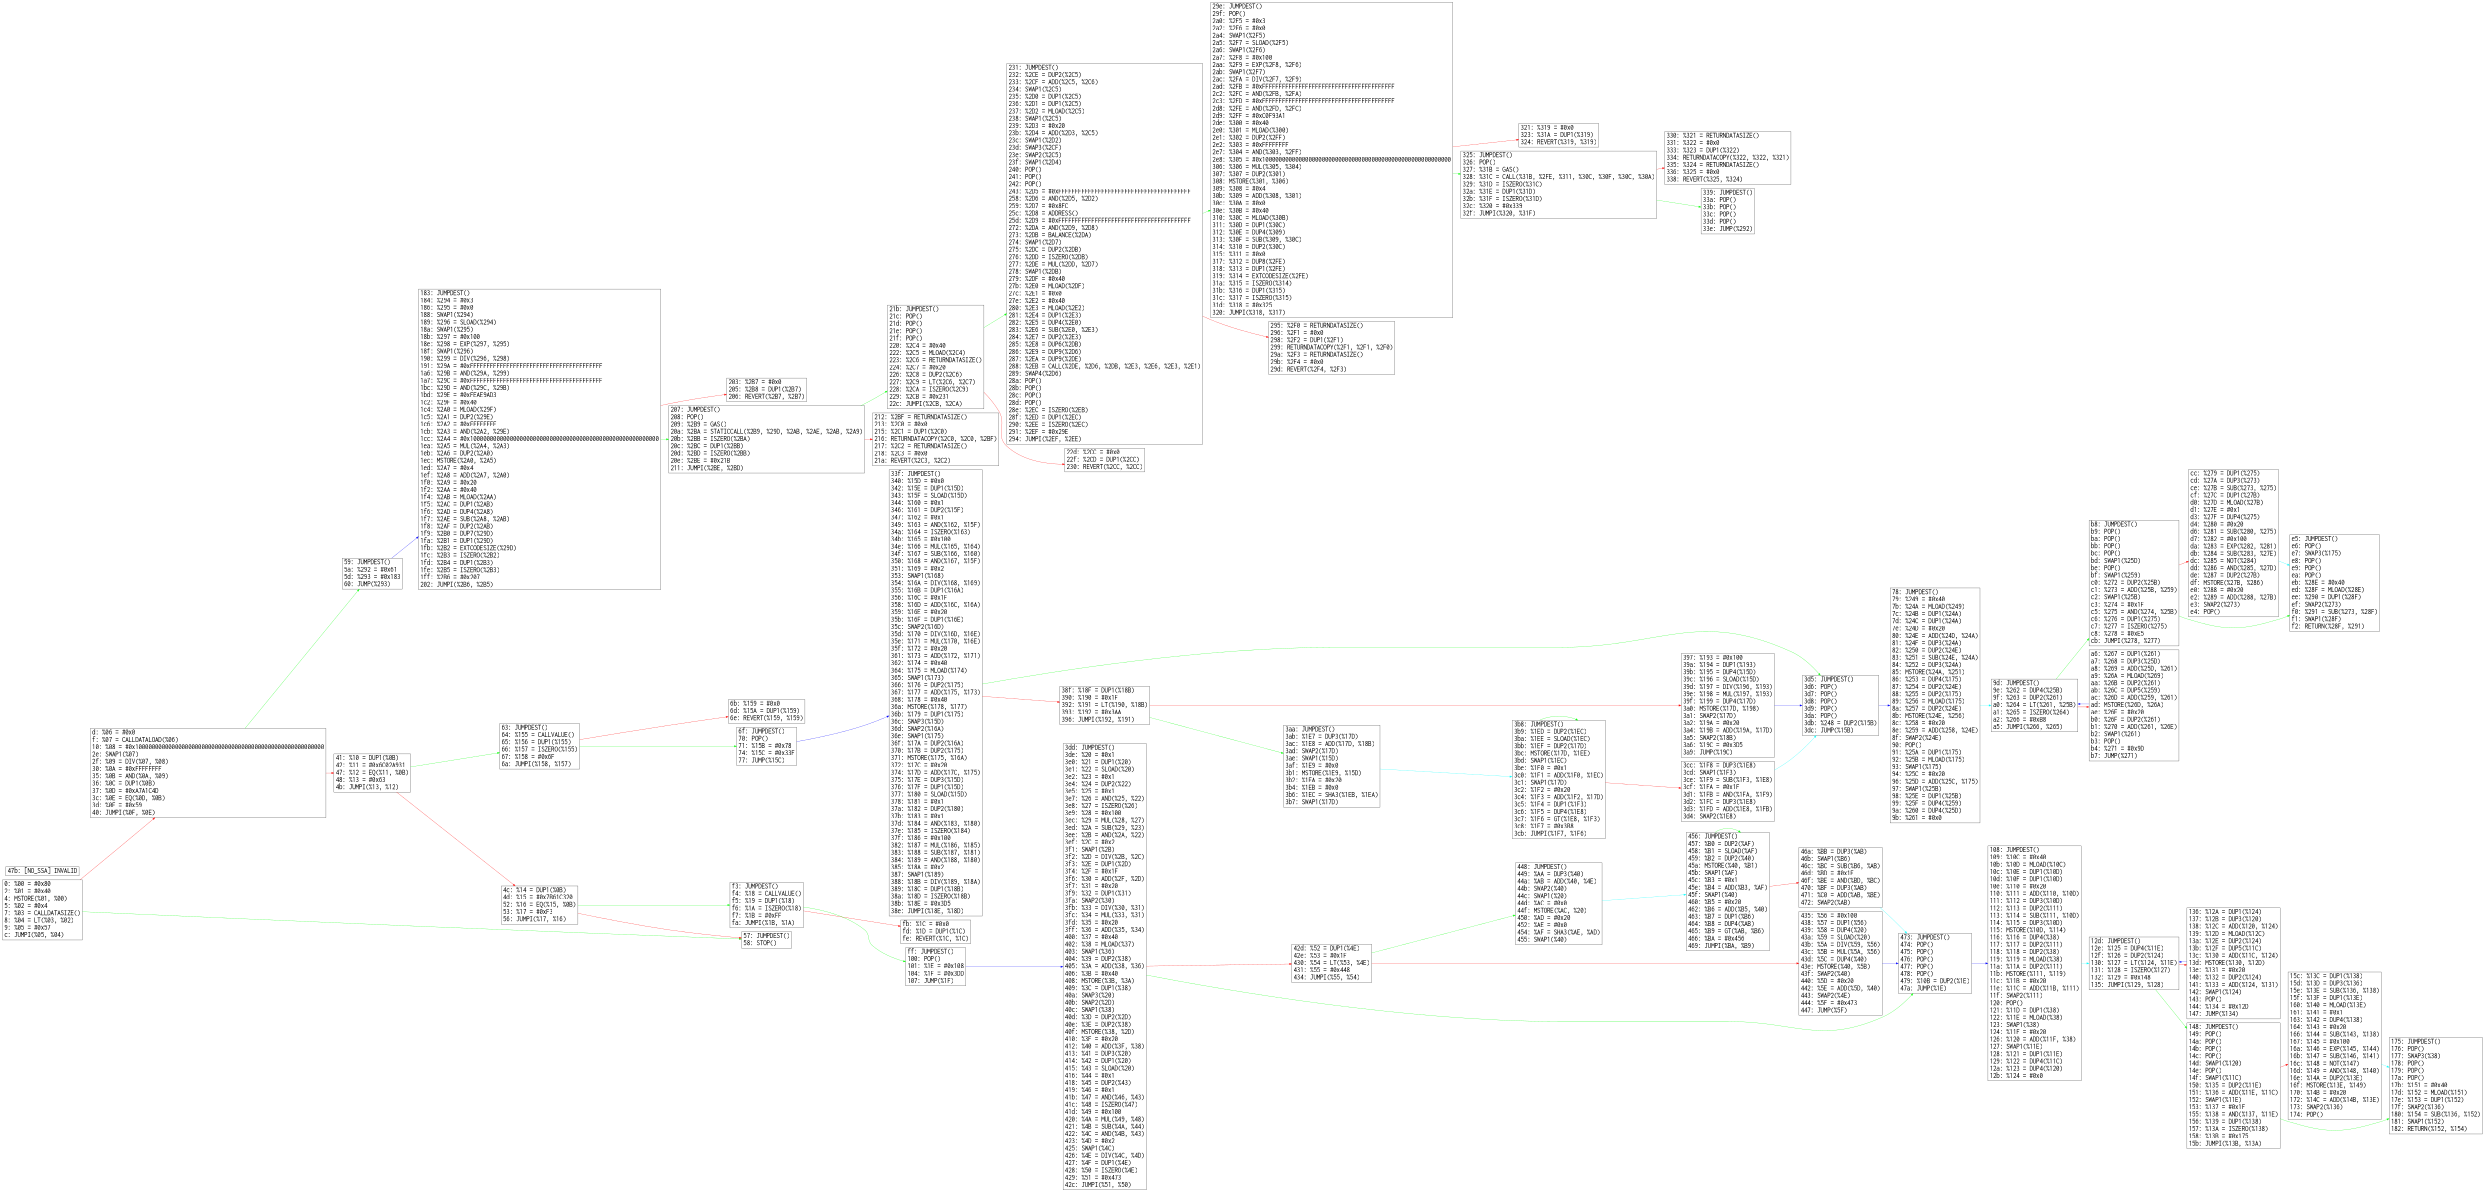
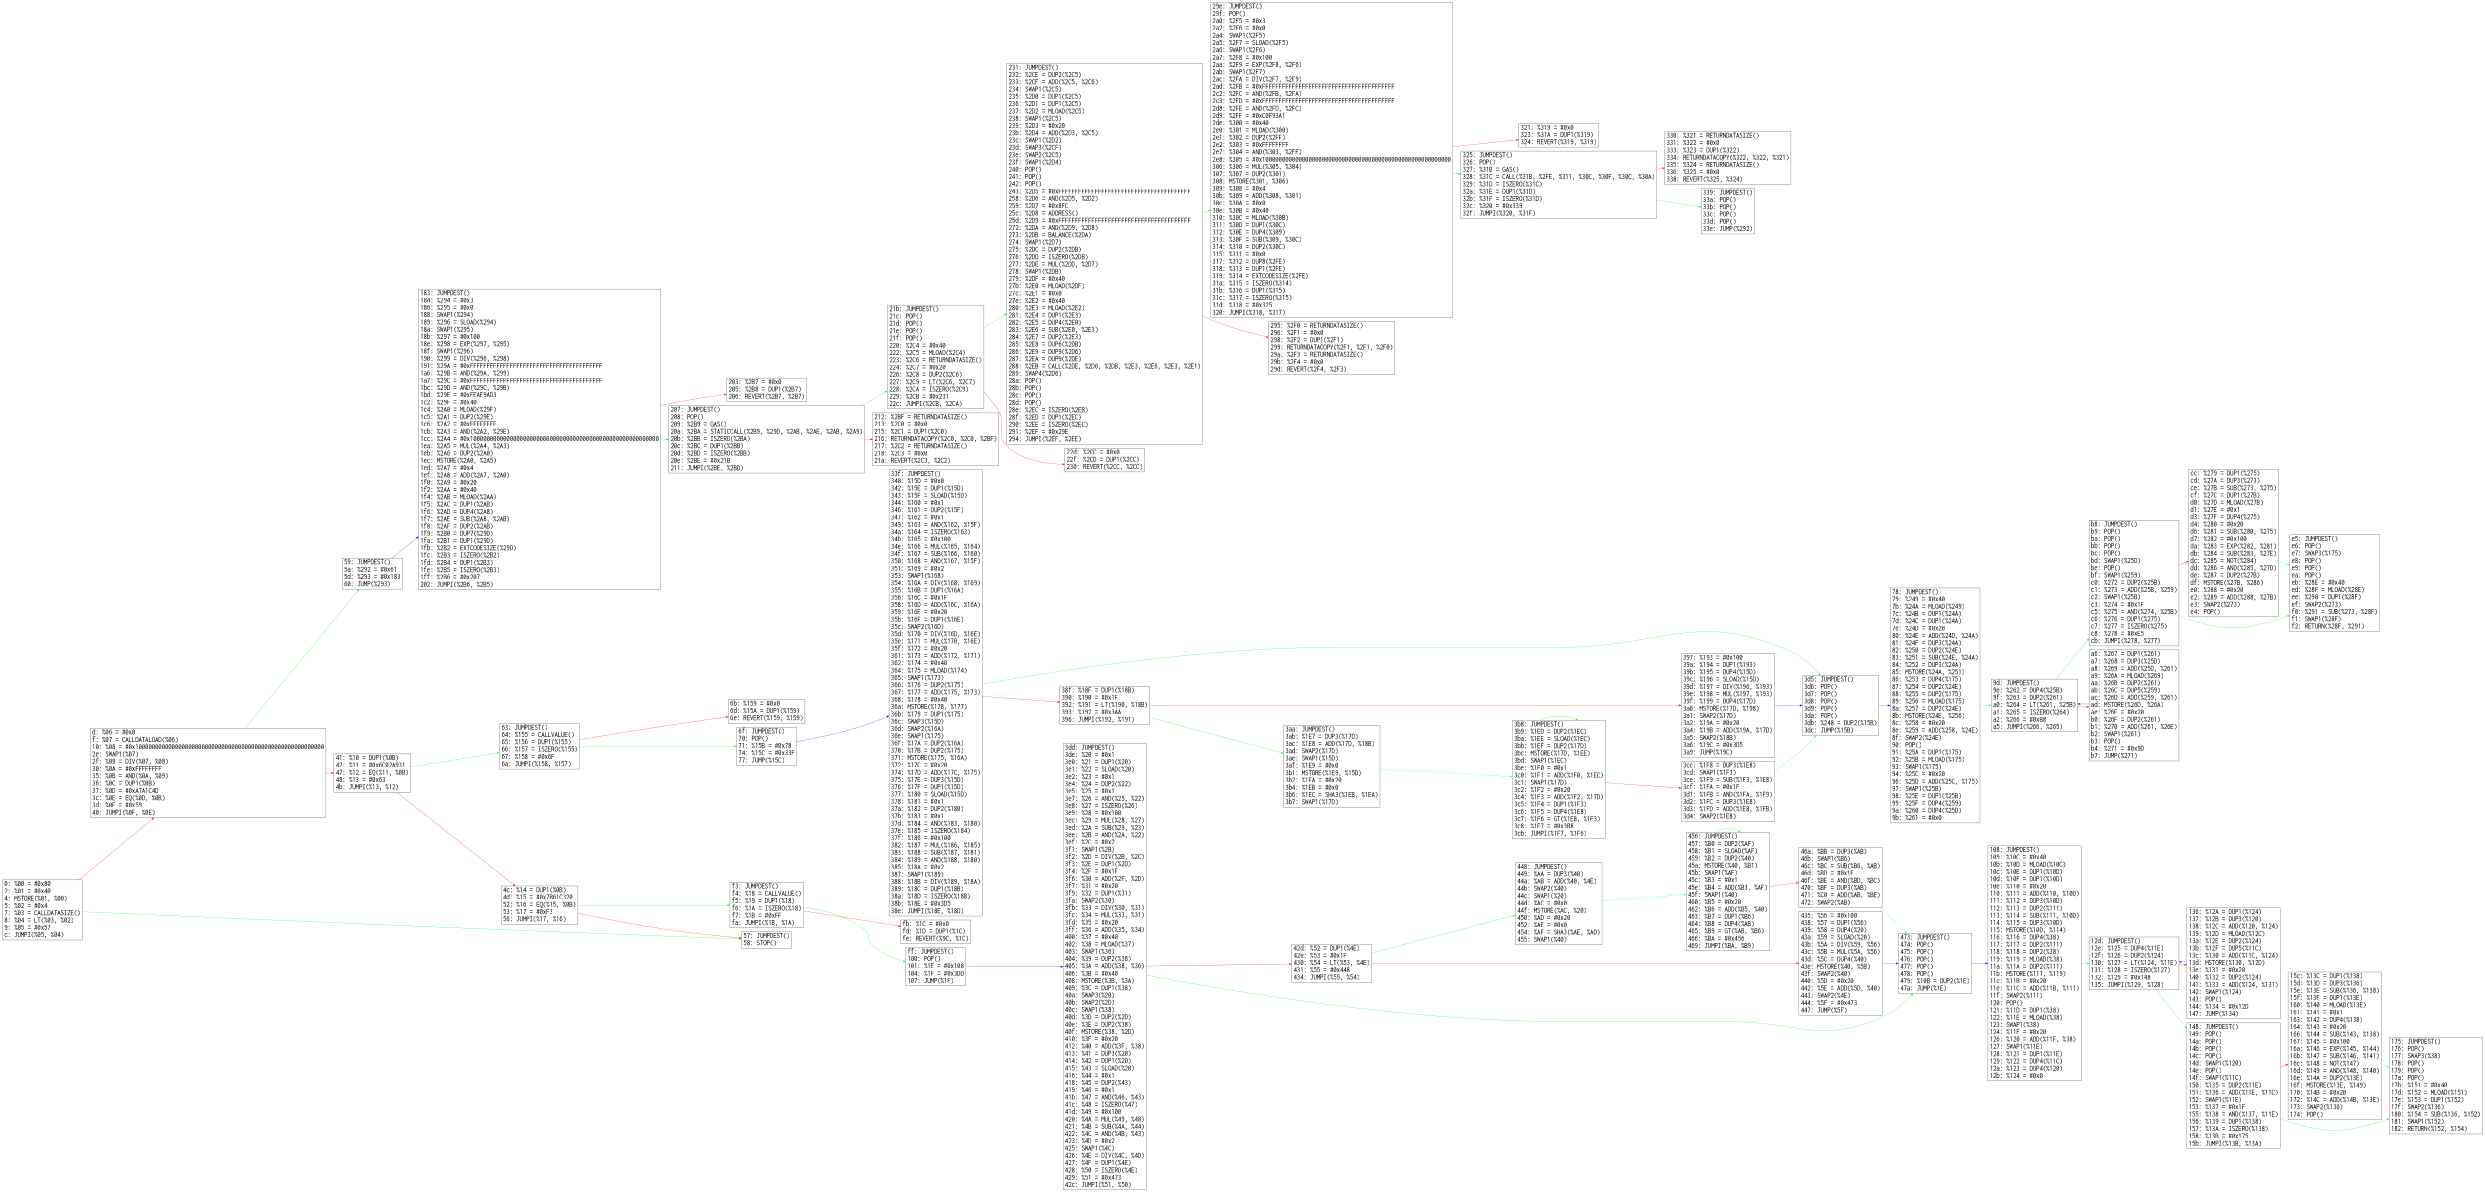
node "47b: [NO_SSA] INVALID": removed
node "fb: %1C = #0x0 fd: %1D = DUP1(%1C) fe: REVERT(%1C, %1C)": label "fb: %1C = #0x0 fd: %1D = DUP1(%1C) fe: REVERT(%1C, %1C)" -> "fb: %1C = #0x0 fd: %1D = DUP1(%1C) fe: REVERT(%9C, %1C)"
